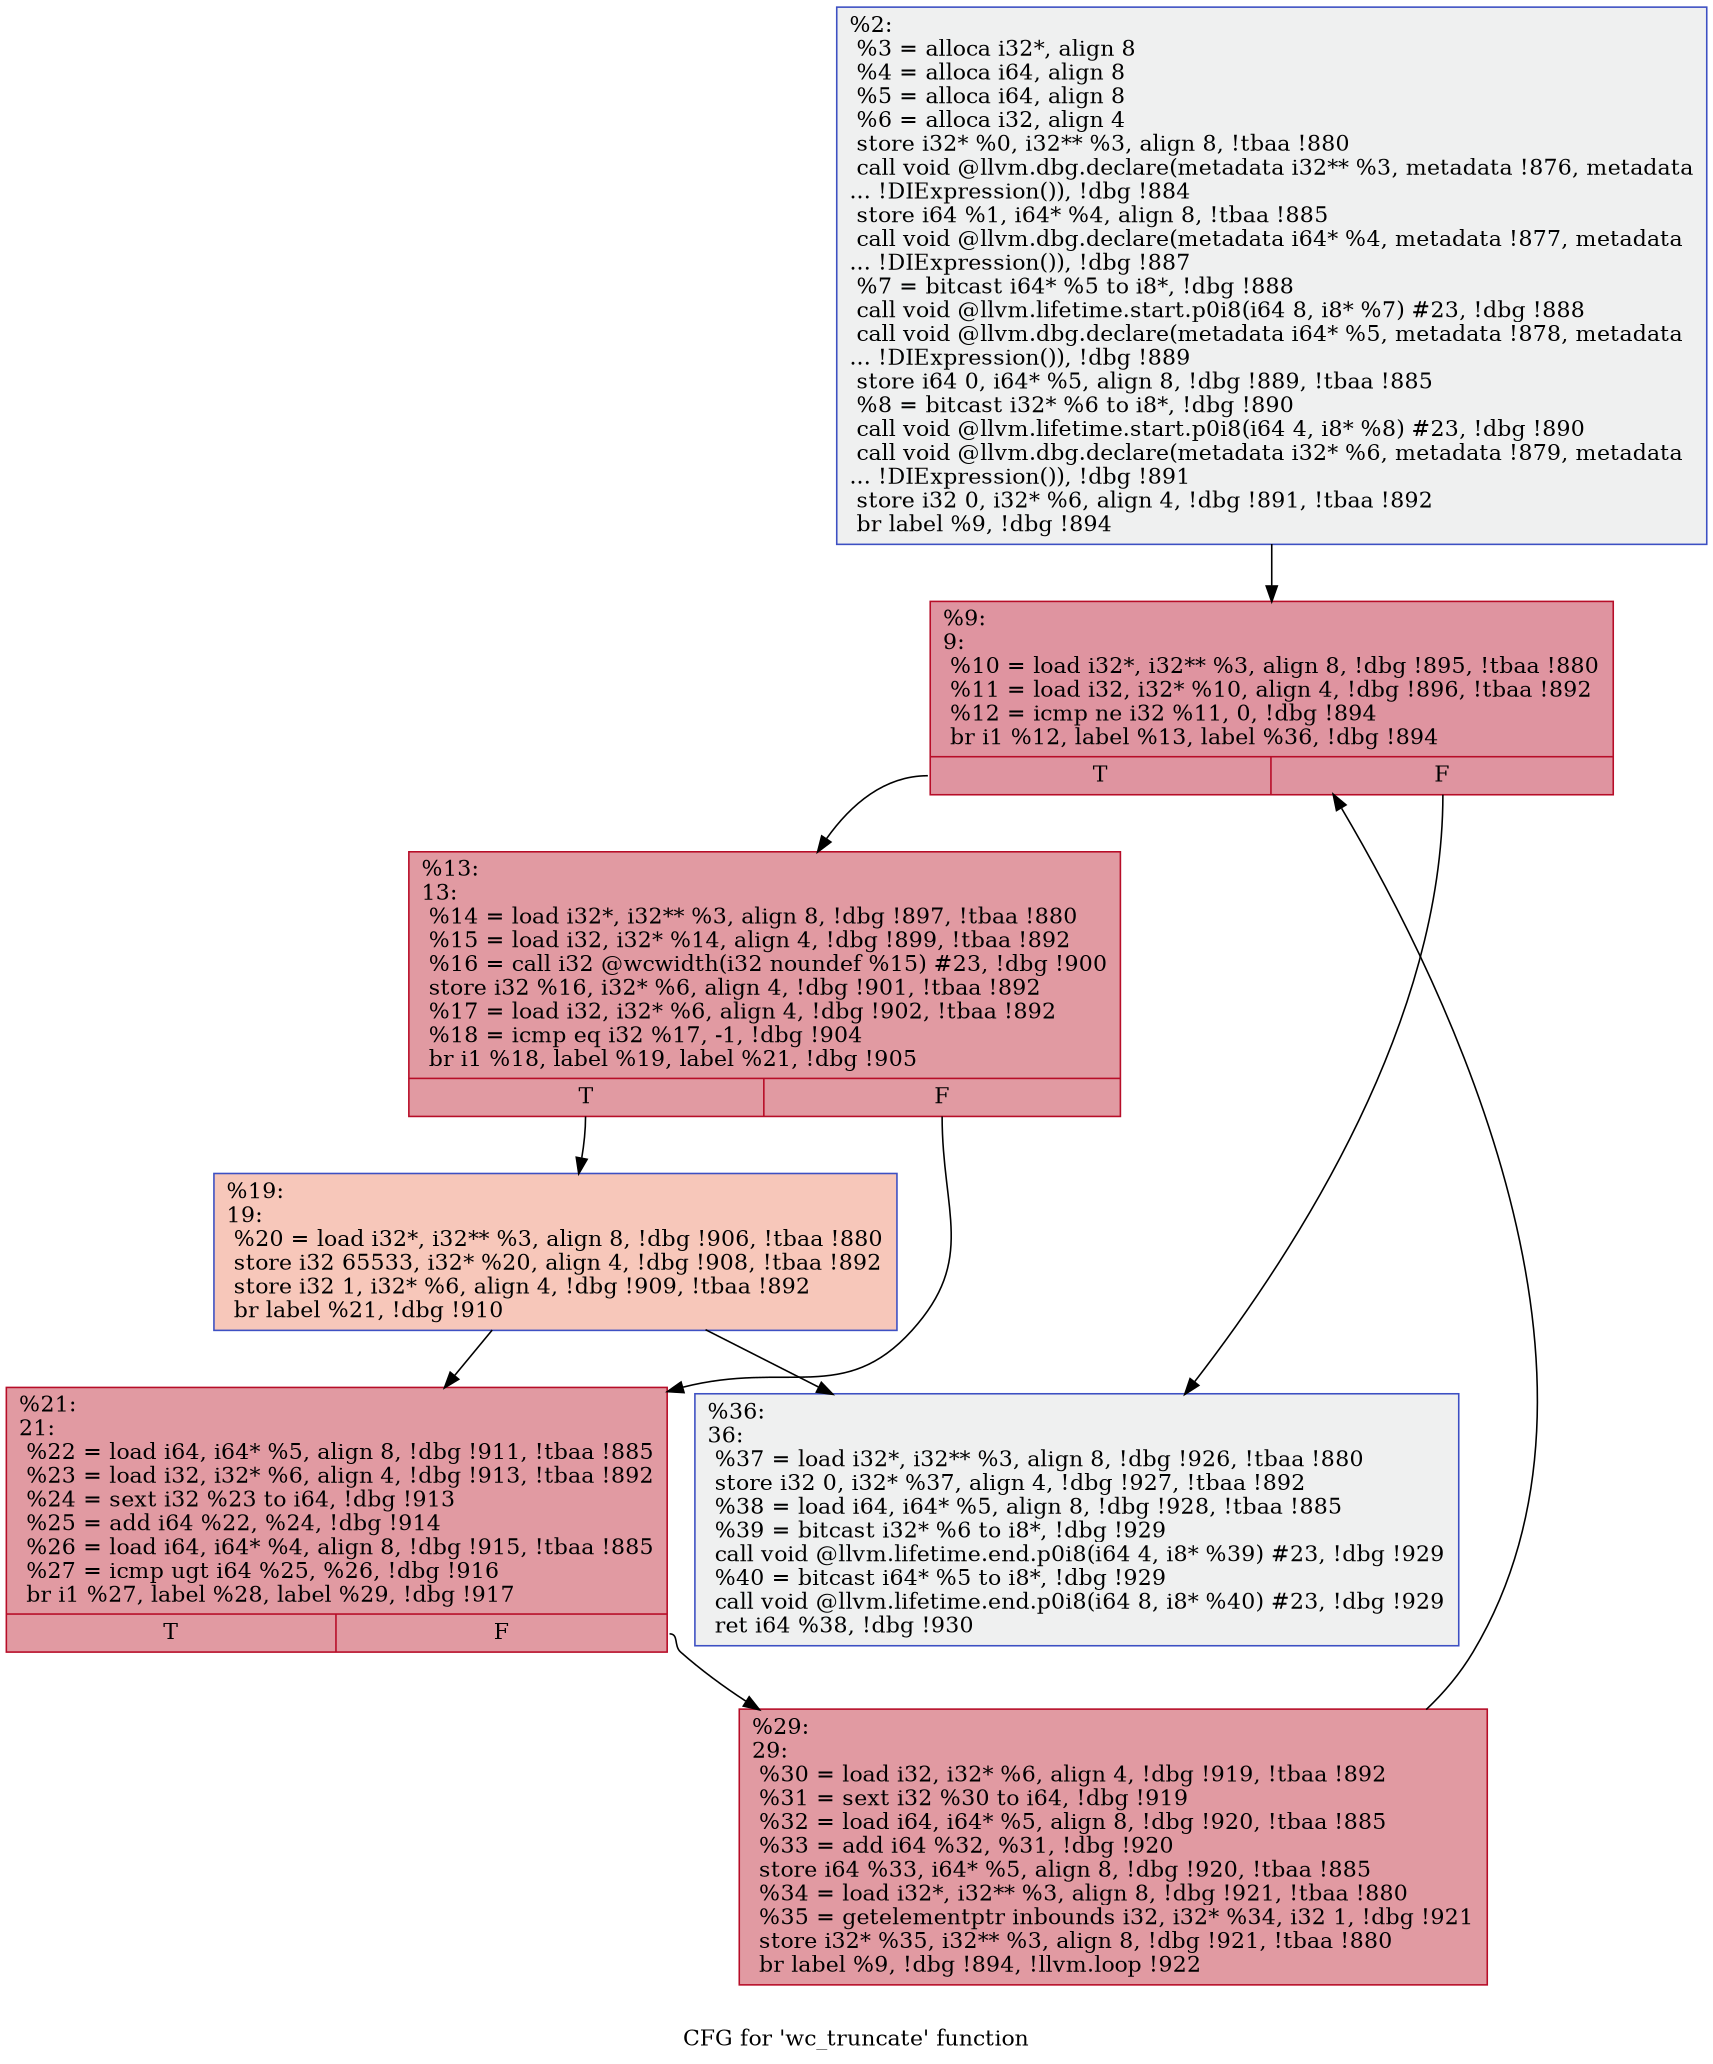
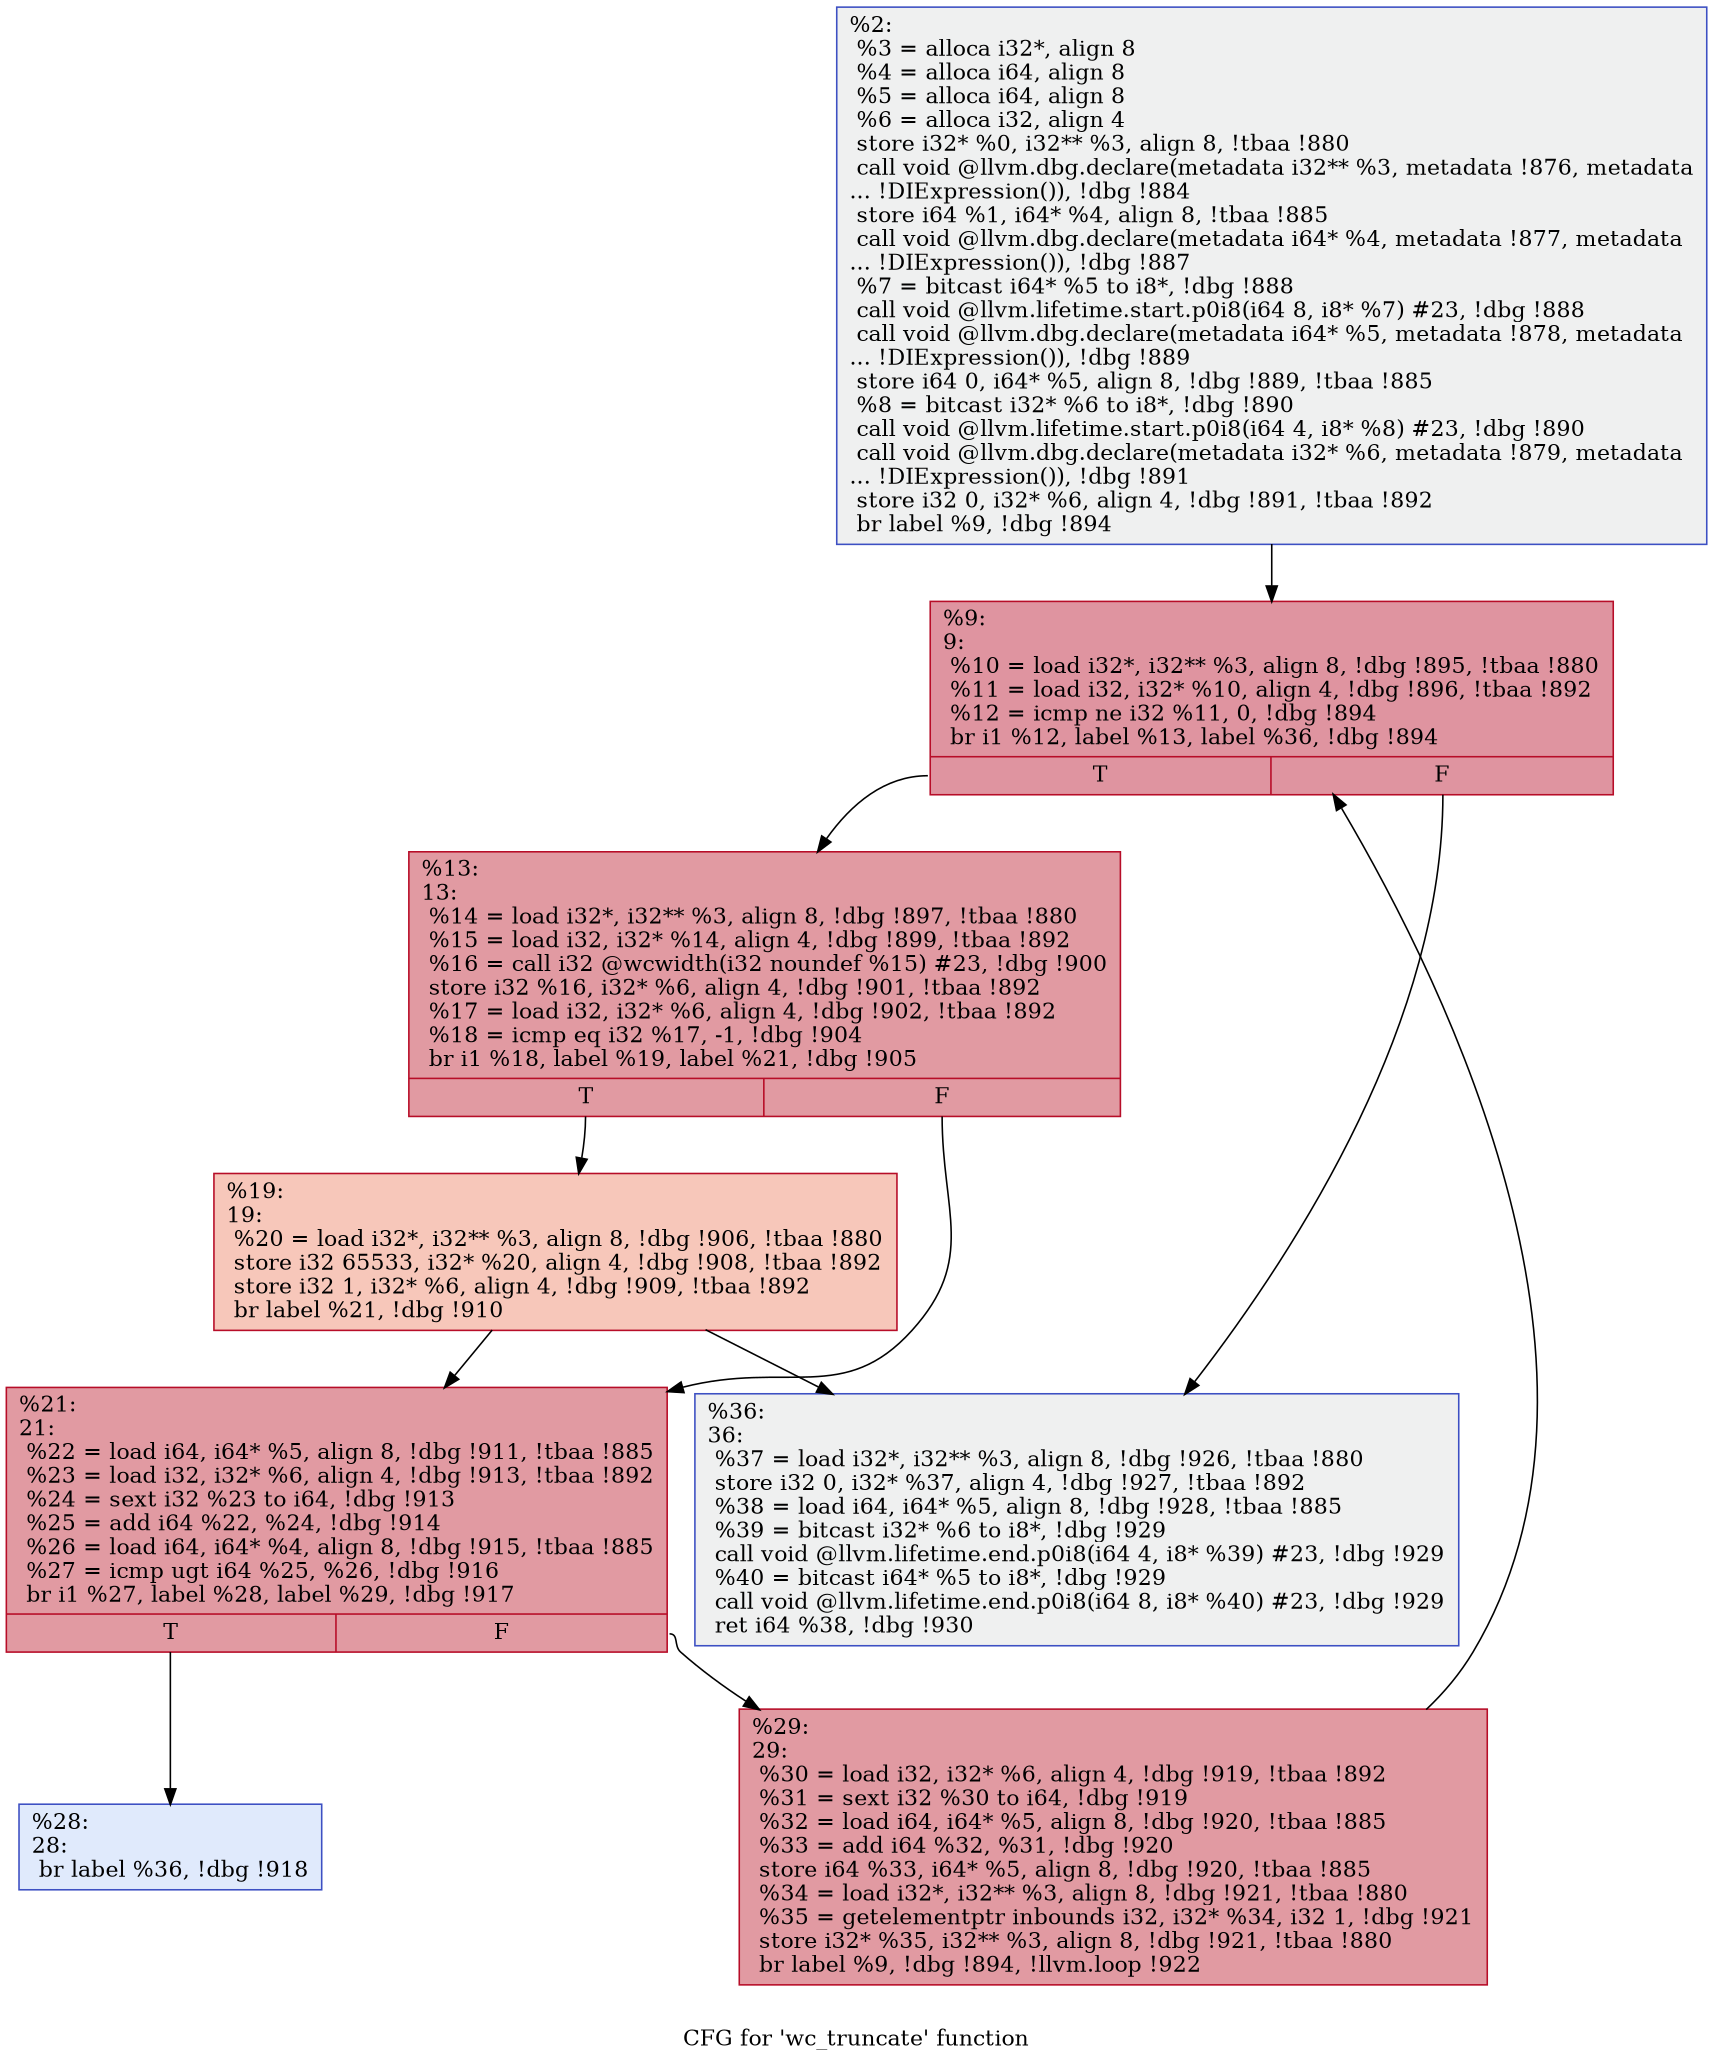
node "%19:": color #3d50c3ff -> #b70d28ff
node "%28:": added
